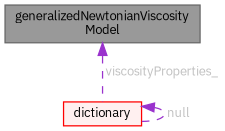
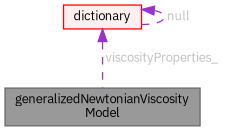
edge "dictionary" -> "generalizedNewtonianViscosity Model": reversed
